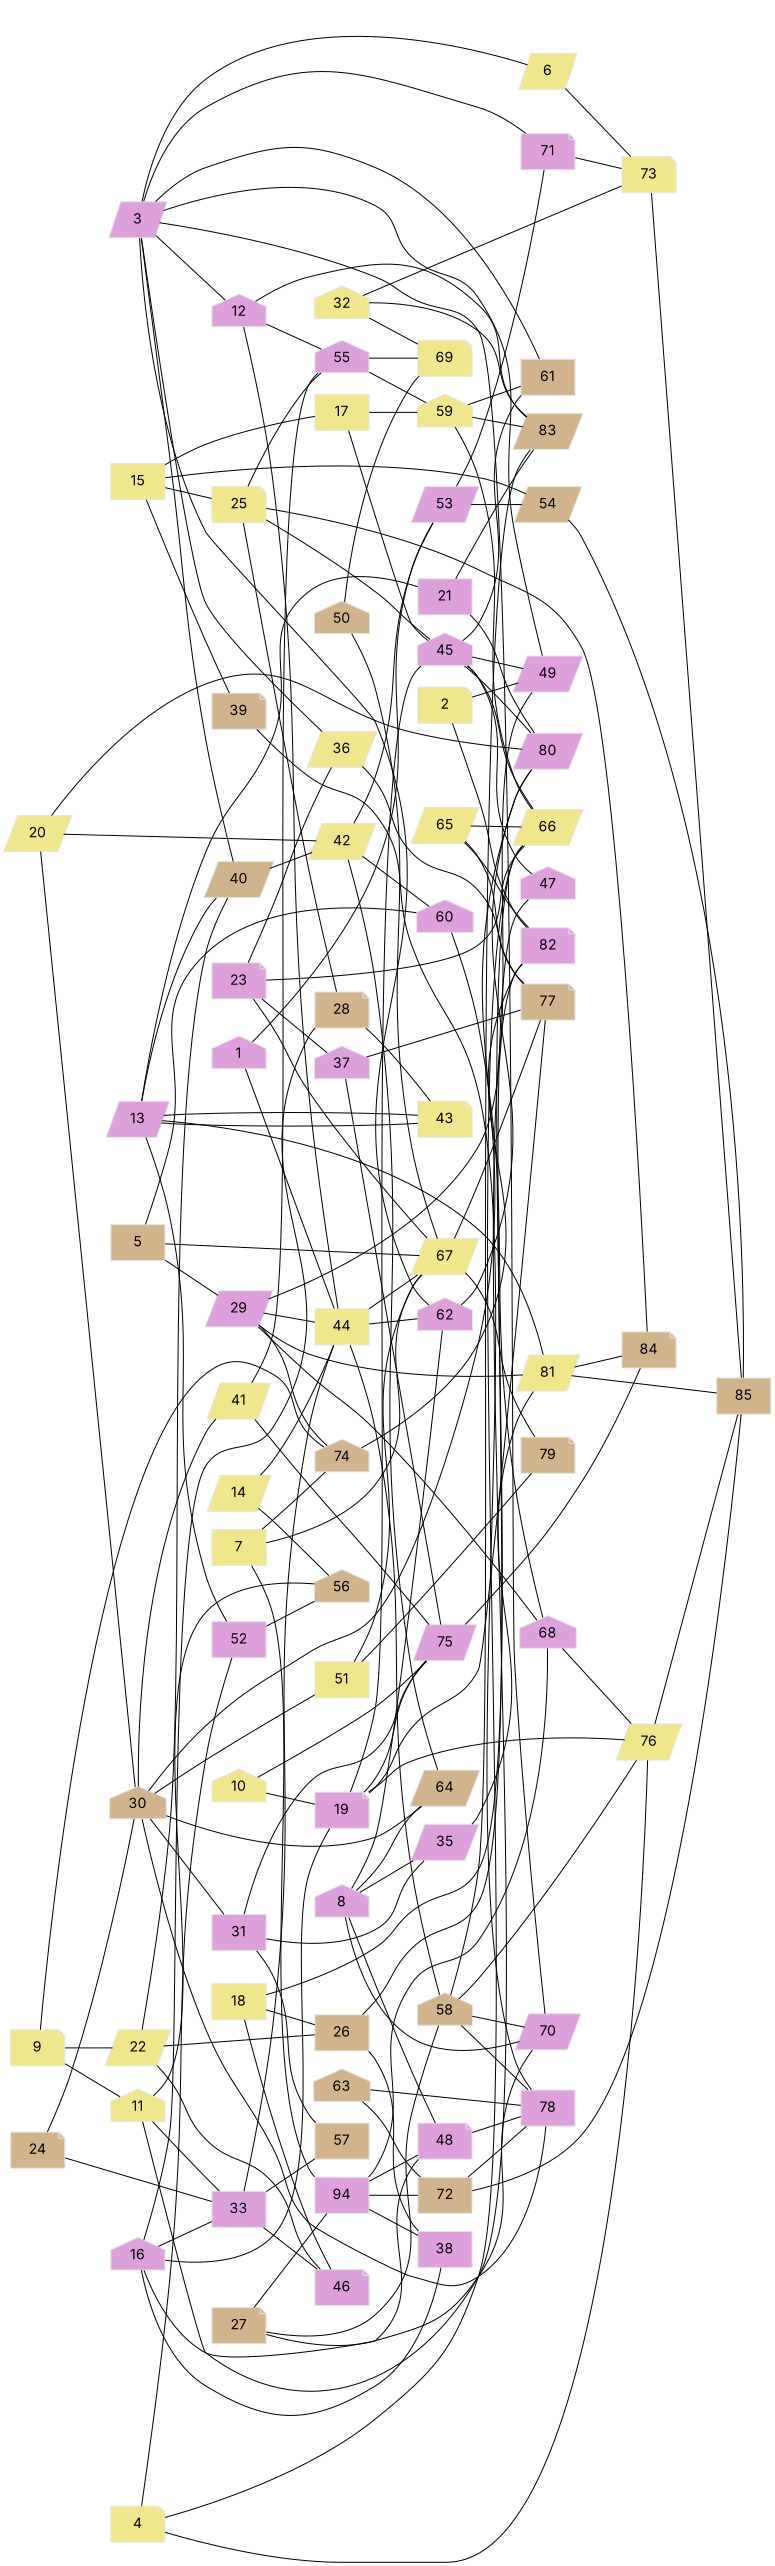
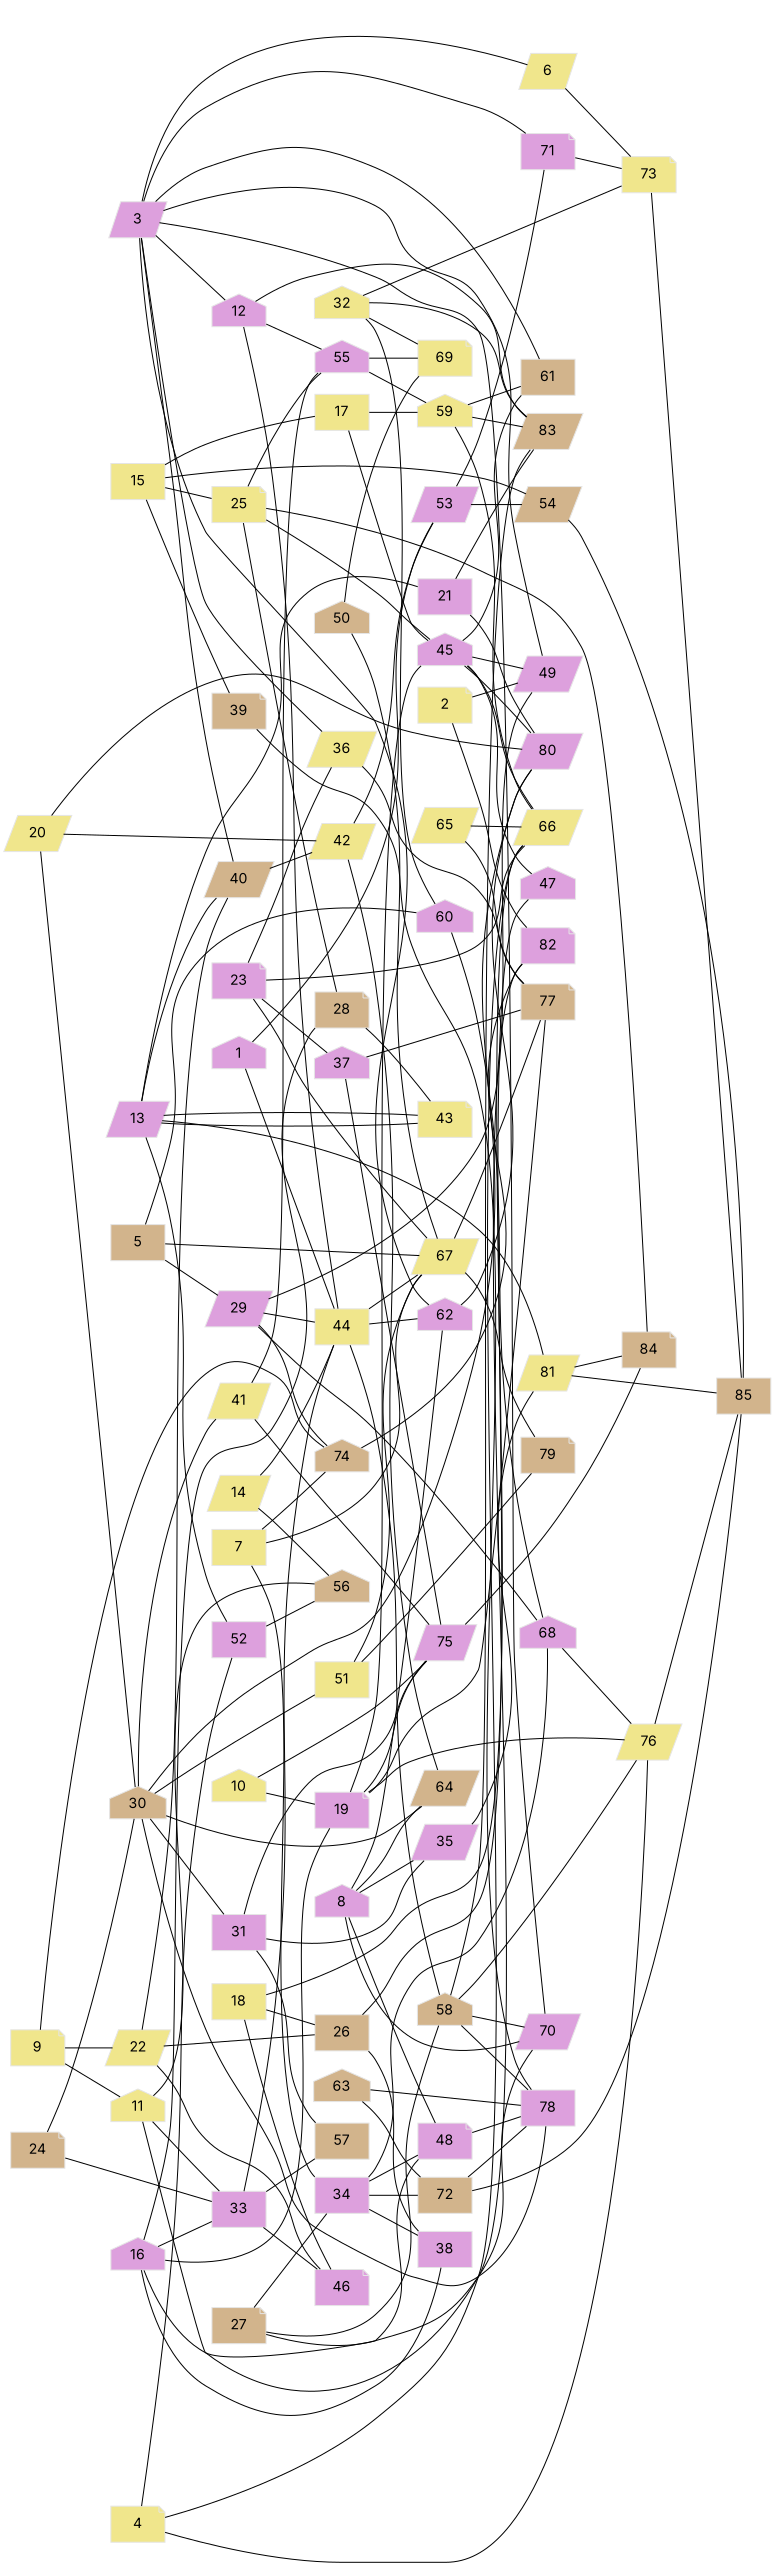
edge "65" -- "82": removed
edge "42" -- "60": now "32" -- "60"
edge "29" -- "81": removed
node "94": label "94" -> "34"
